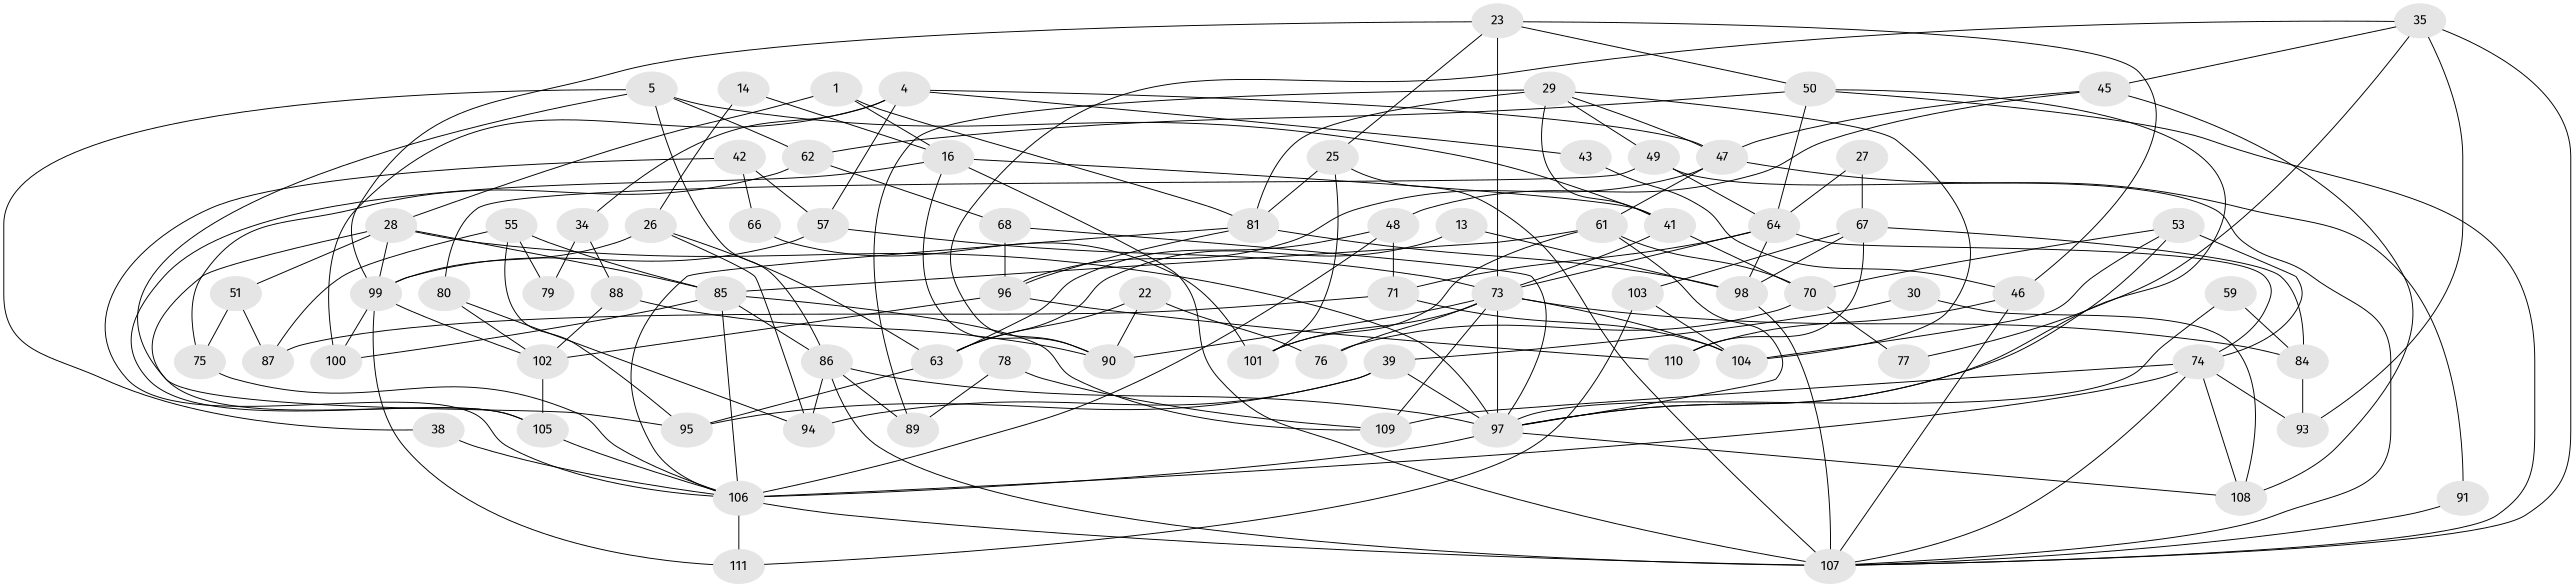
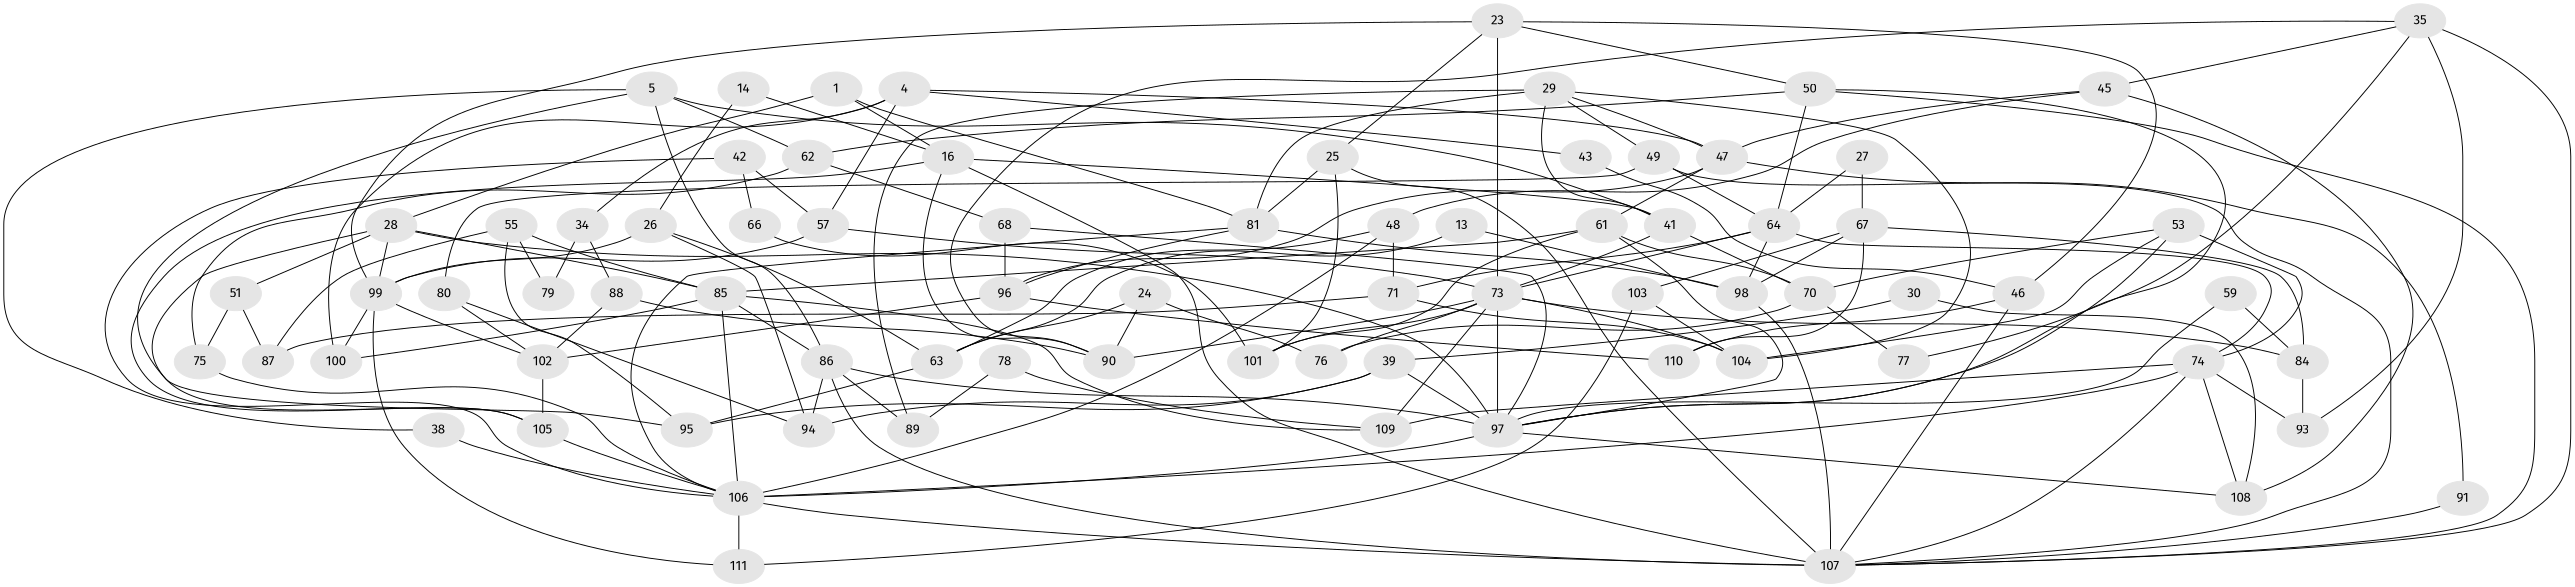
node "22": label "22" -> "24"
